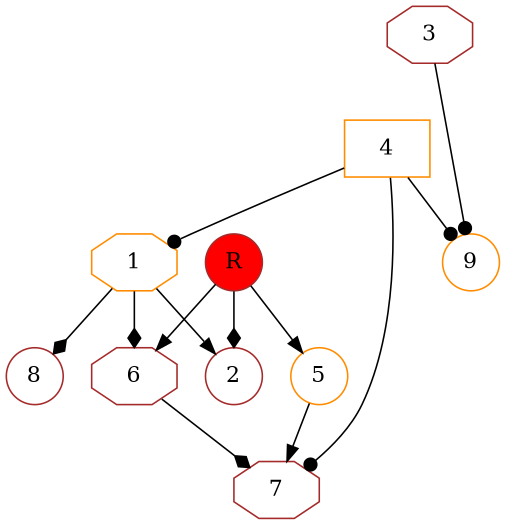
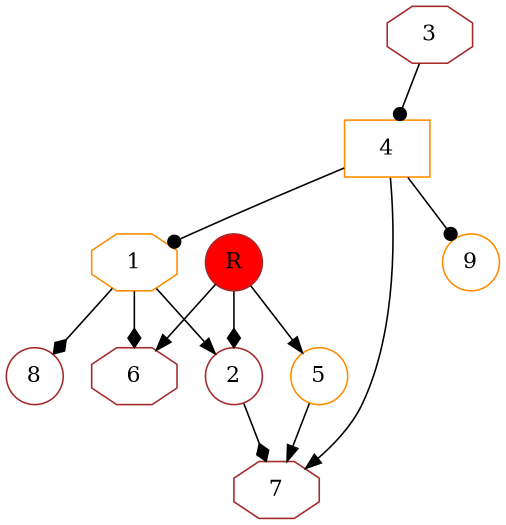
edge "3" -> "9": now "3" -> "4"
edge "4" -> "7": arrowhead dot -> normal
edge "6" -> "7": now "2" -> "7"
